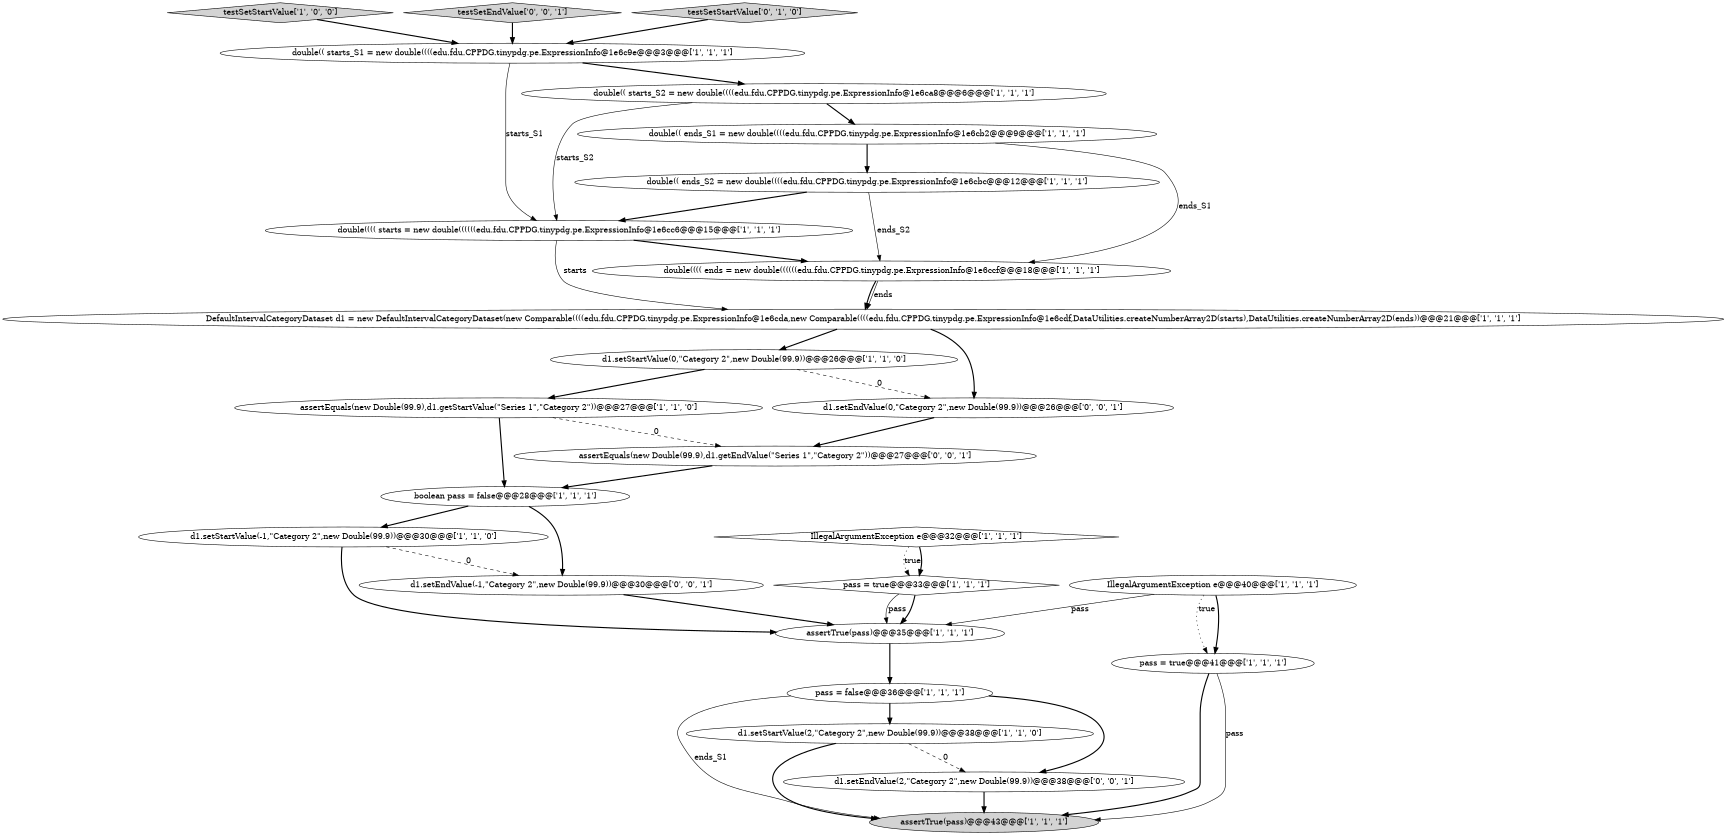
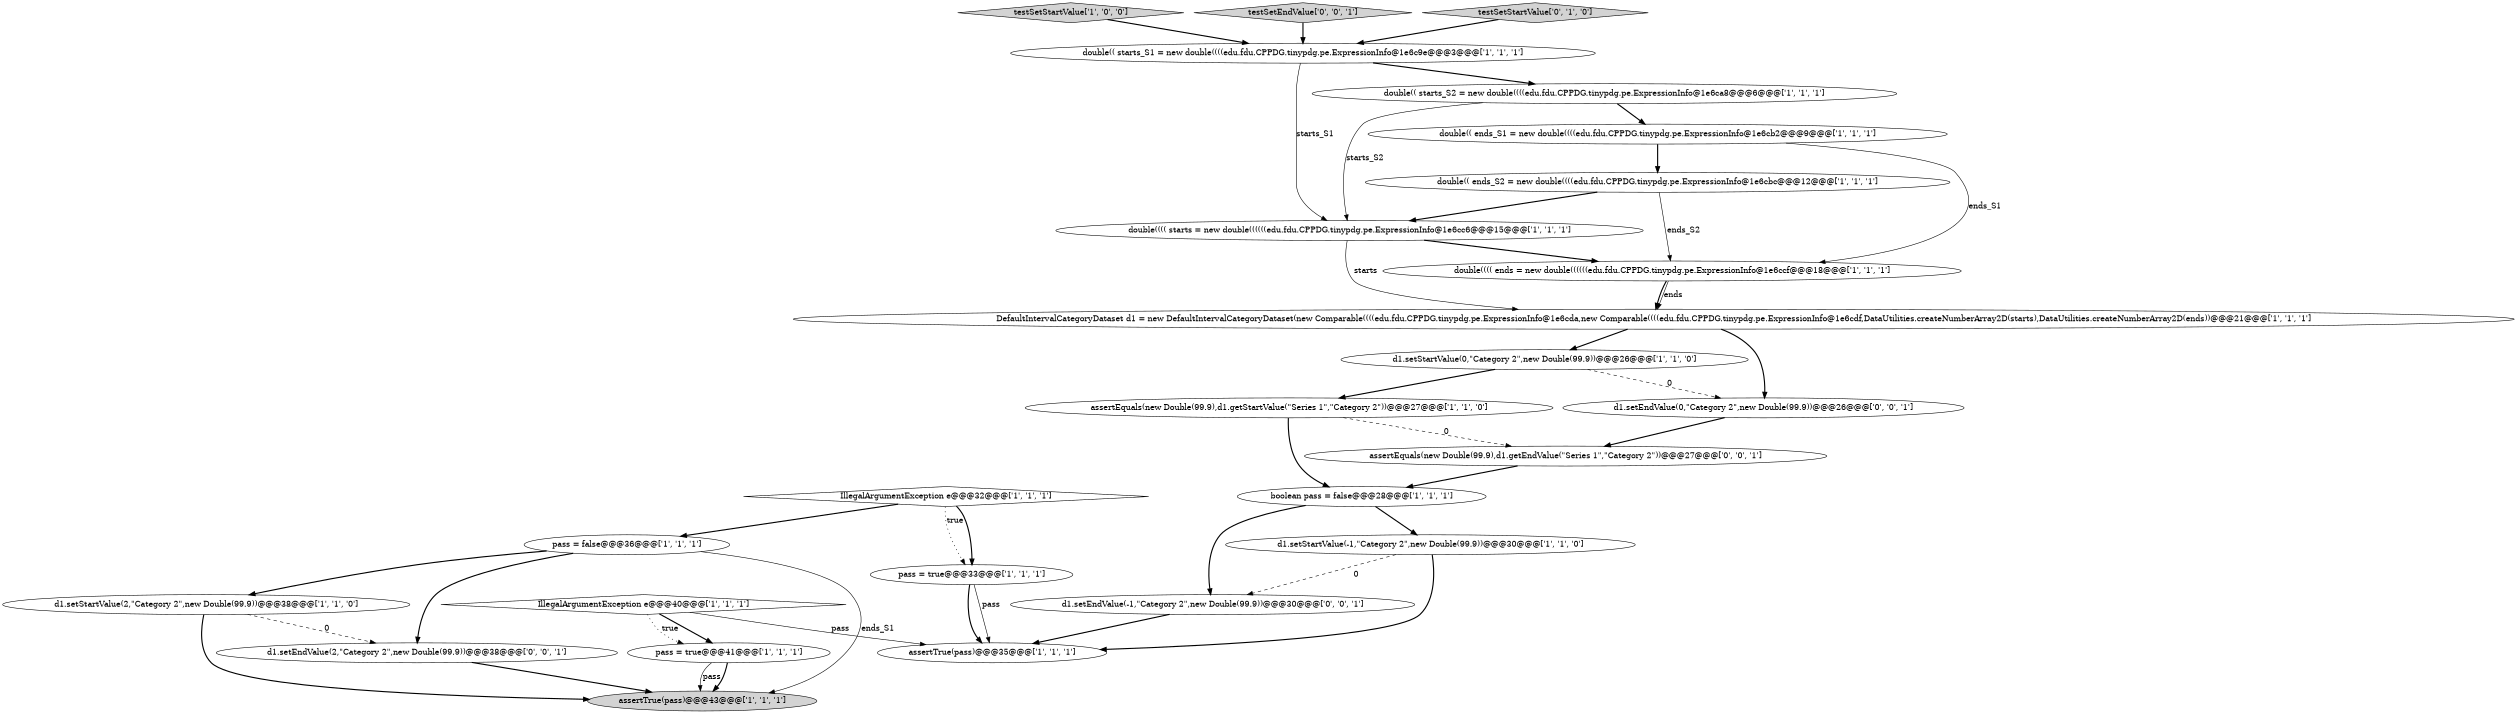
node "pass = true@@@33@@@['1', '1', '1']": shape diamond -> ellipse
node "IllegalArgumentException e@@@40@@@['1', '1', '1']": shape ellipse -> diamond
edge "assertTrue(pass)@@@35@@@['1', '1', '1']" -> "pass = false@@@36@@@['1', '1', '1']": now "IllegalArgumentException e@@@32@@@['1', '1', '1']" -> "pass = false@@@36@@@['1', '1', '1']"
